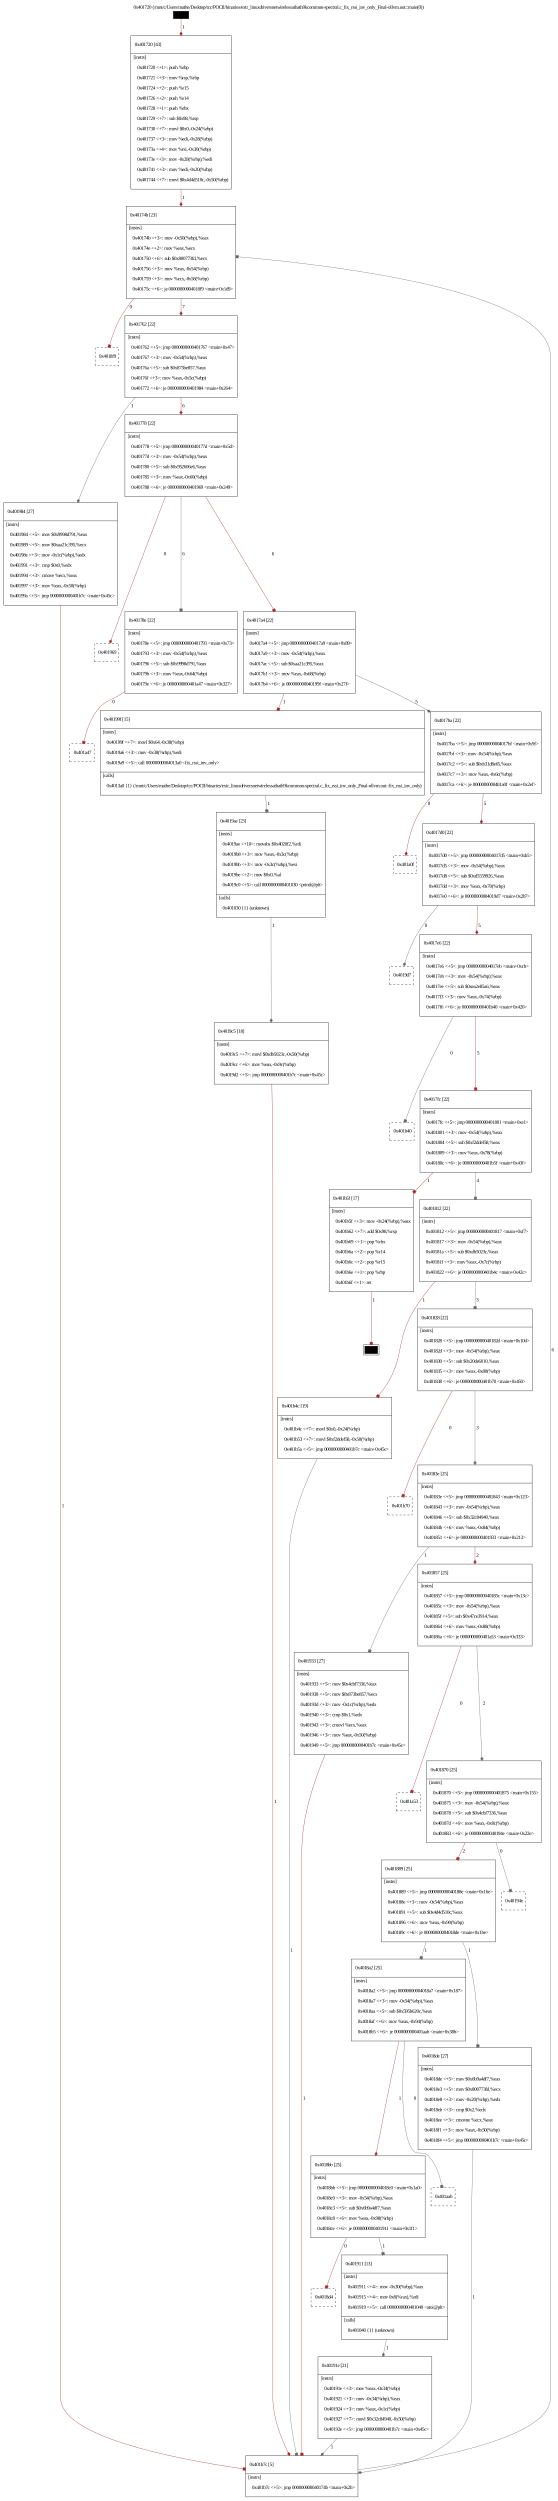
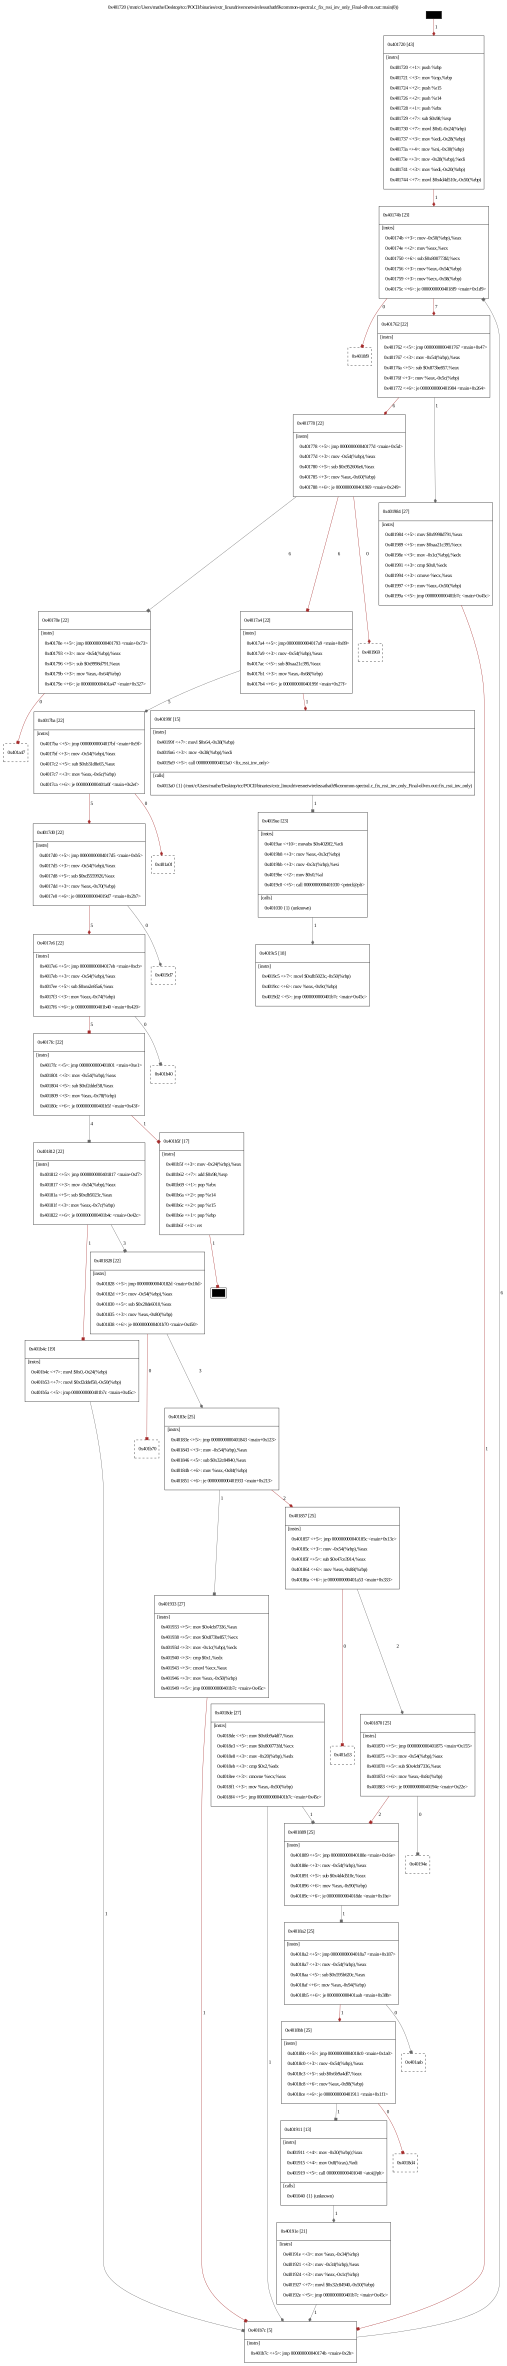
edge "0x4017a4 [22]" -> "0x40199f [15]": arrowhead box -> diamond
edge "0x4019c5 [18]" -> "0x401b7c [5]": removed, label "1"
edge "0x401889 [25]" -> "0x4018de [27]": reversed
